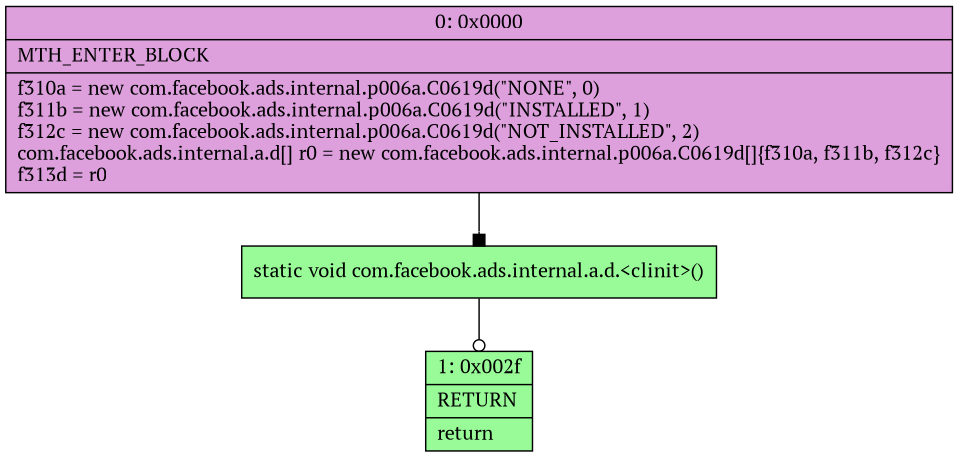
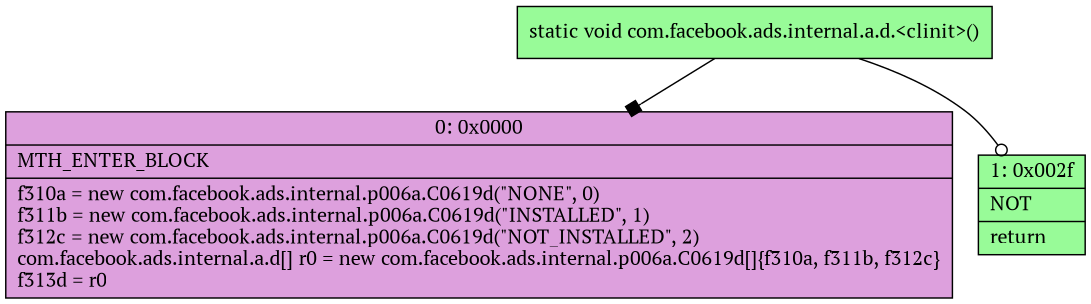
edge "0: 0x0000" -> "static void com.facebook.ads.internal.a.d.<clinit>()": reversed
node "1: 0x002f": text "RETURN" -> "NOT"
